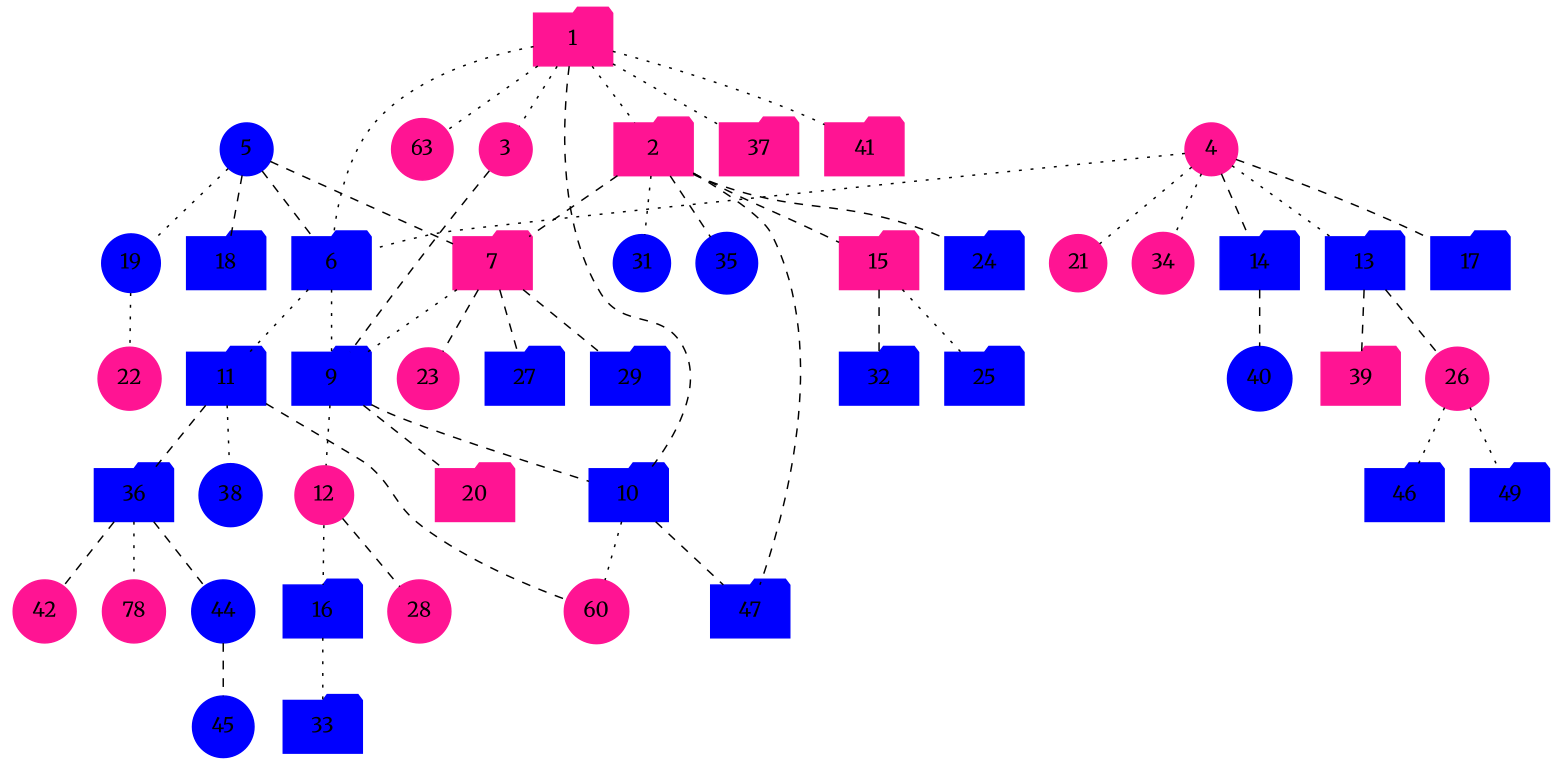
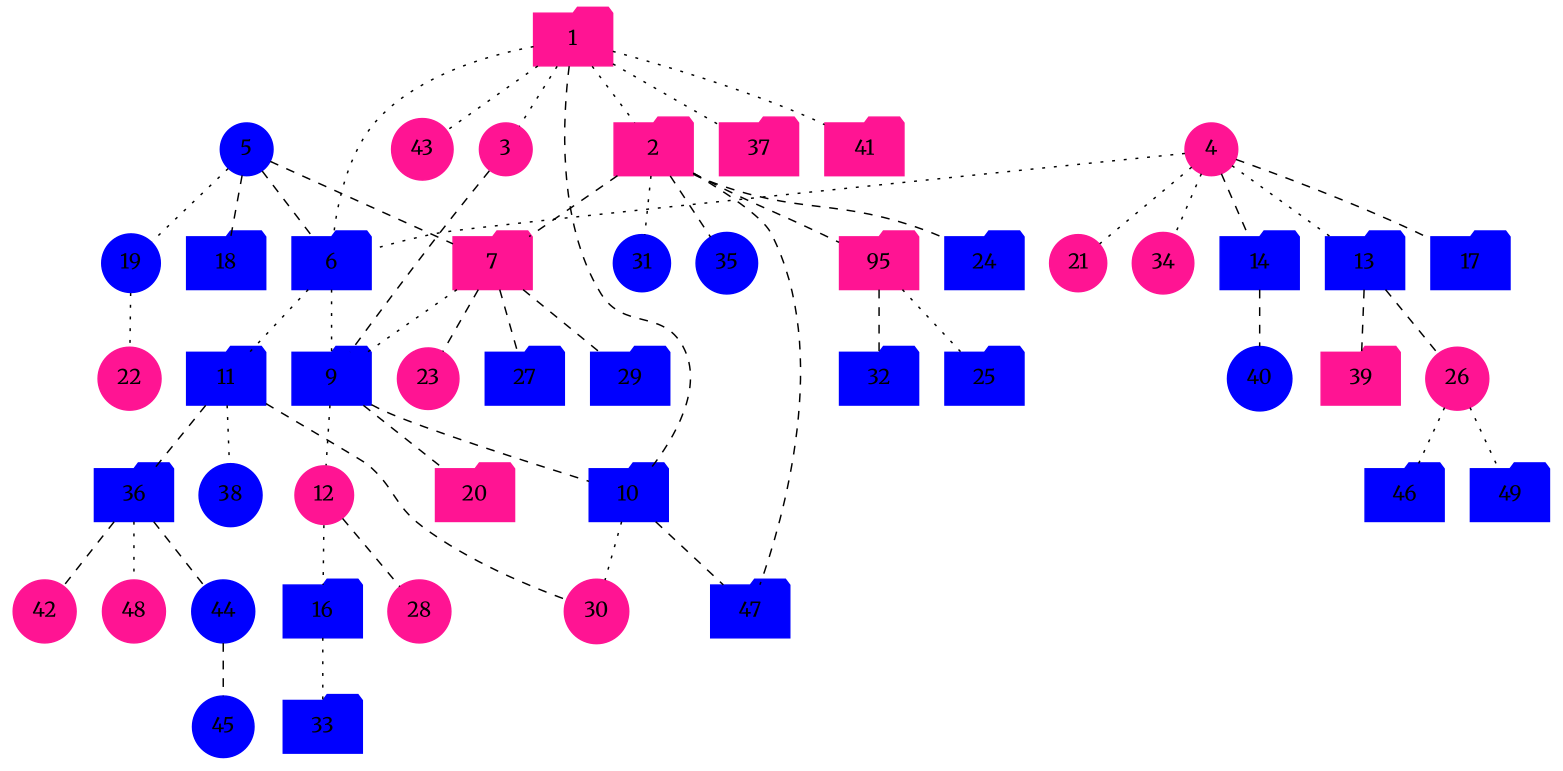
node "63": label "63" -> "43"
node "15": label "15" -> "95"
node "78": label "78" -> "48"
node "60": label "60" -> "30"
